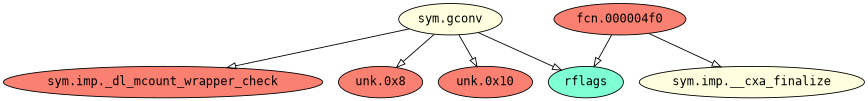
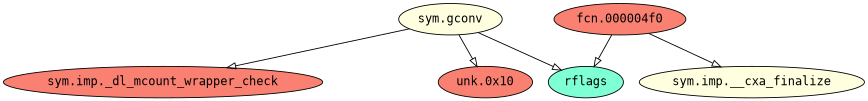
node "unk.0x8": removed
